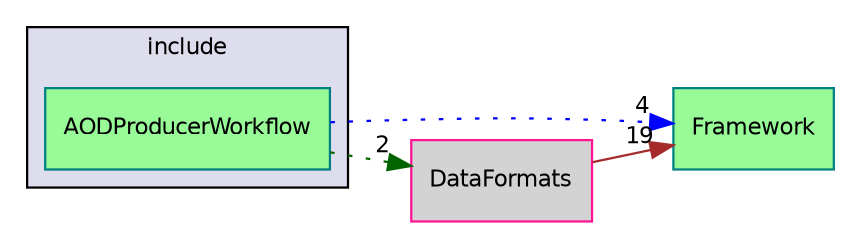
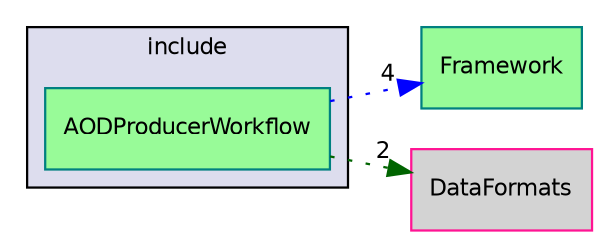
edge "DataFormats" -> "Framework": removed
